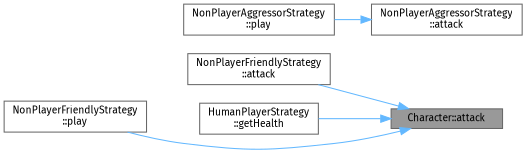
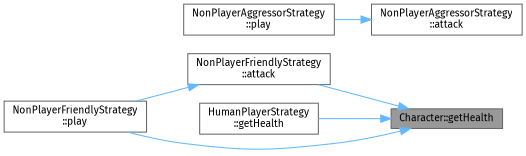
edge "NonPlayerFriendlyStrategy ::play" -> "NonPlayerFriendlyStrategy ::attack": added
node "Character::attack": label "Character::attack" -> "Character::getHealth"
